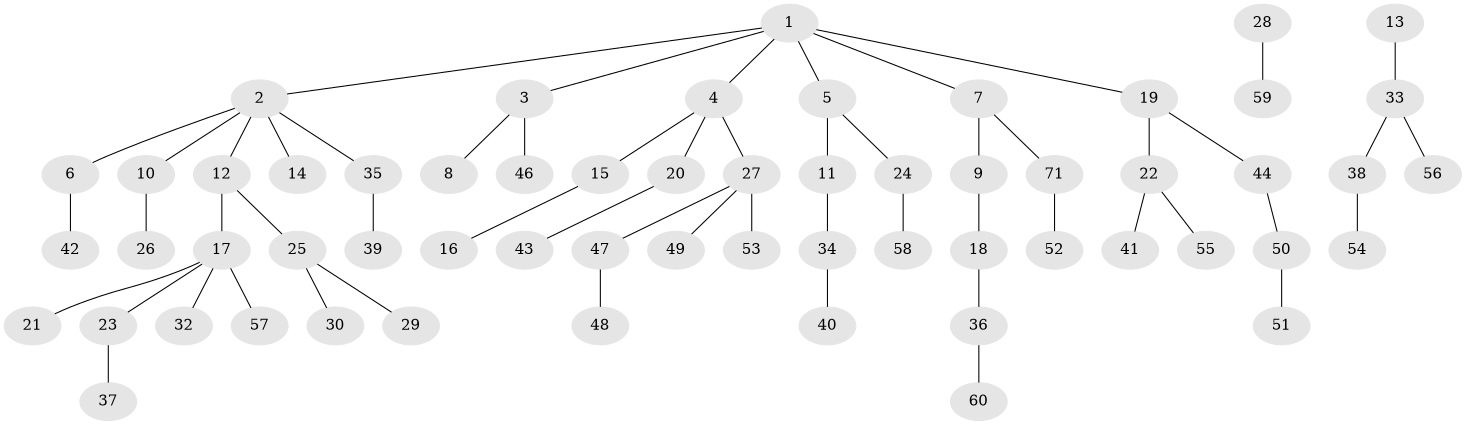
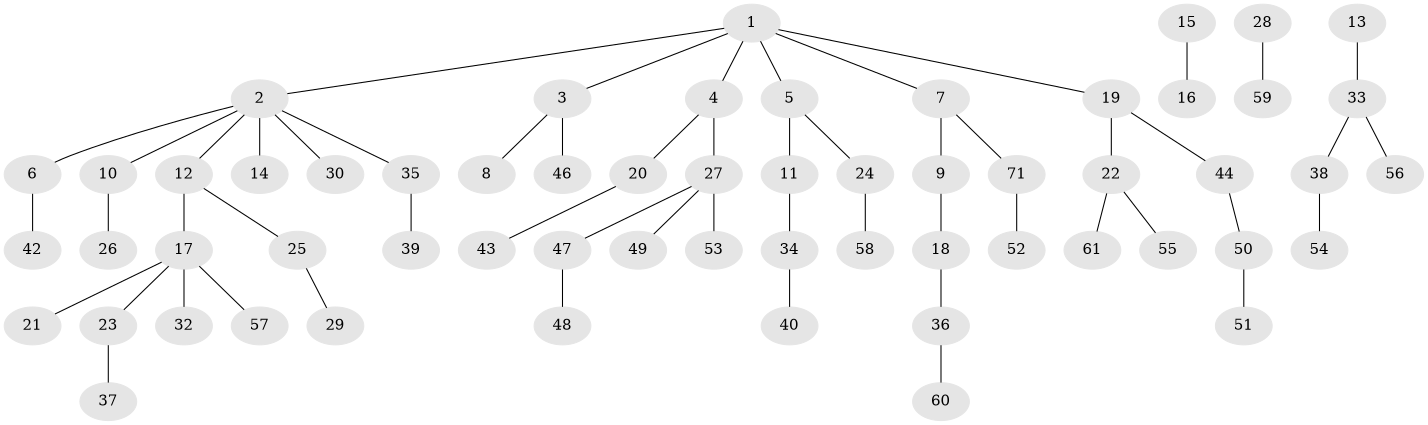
edge "4" -- "15": removed
node "41": label "41" -> "61"
edge "25" -- "30": now "2" -- "30"
